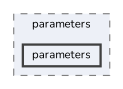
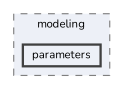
cluster "parameters": label "parameters" -> "modeling"
